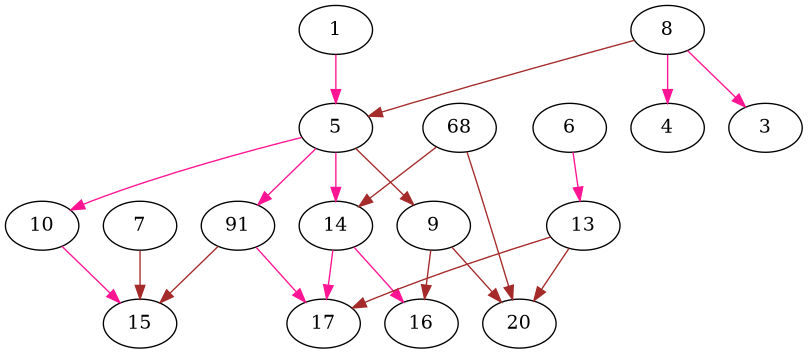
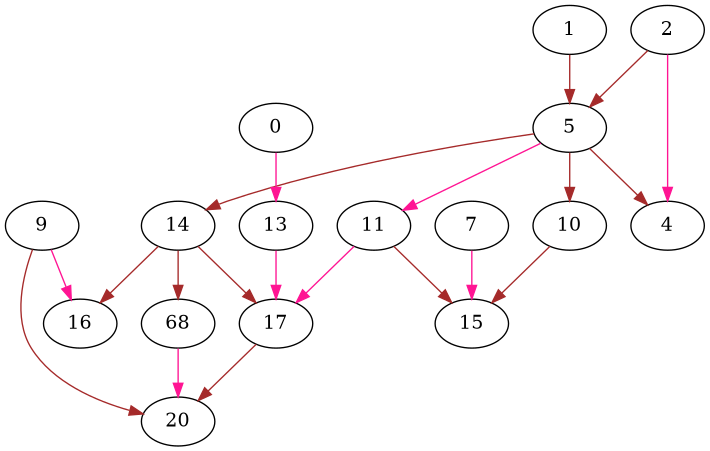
node "8": label "8" -> "2"
edge "1" -> "5": color deeppink -> brown
node "6": label "6" -> "0"
node "3": removed
edge "5" -> "10": color deeppink -> brown
edge "5" -> "14": color deeppink -> brown
edge "5" -> "9": now "5" -> "4"
edge "68" -> "14": reversed
edge "68" -> "20": color brown -> deeppink
node "91": label "91" -> "11"
edge "7" -> "15": color brown -> deeppink
edge "14" -> "17": color deeppink -> brown
edge "9" -> "16": color brown -> deeppink
edge "13" -> "17": color brown -> deeppink
edge "14" -> "16": color deeppink -> brown
edge "13" -> "20": now "17" -> "20"
edge "10" -> "15": color deeppink -> brown
